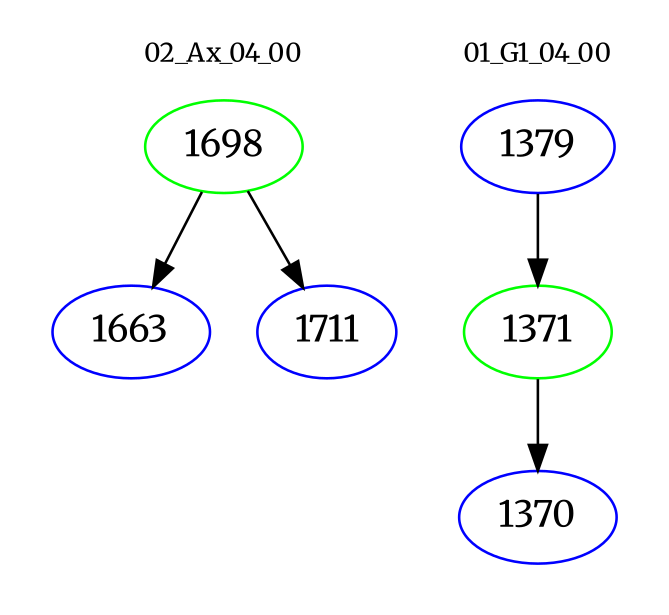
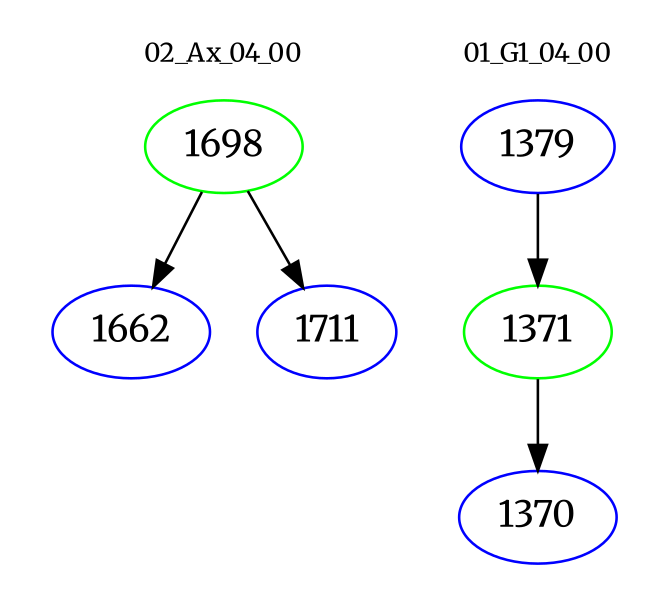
node "1663": label "1663" -> "1662"
